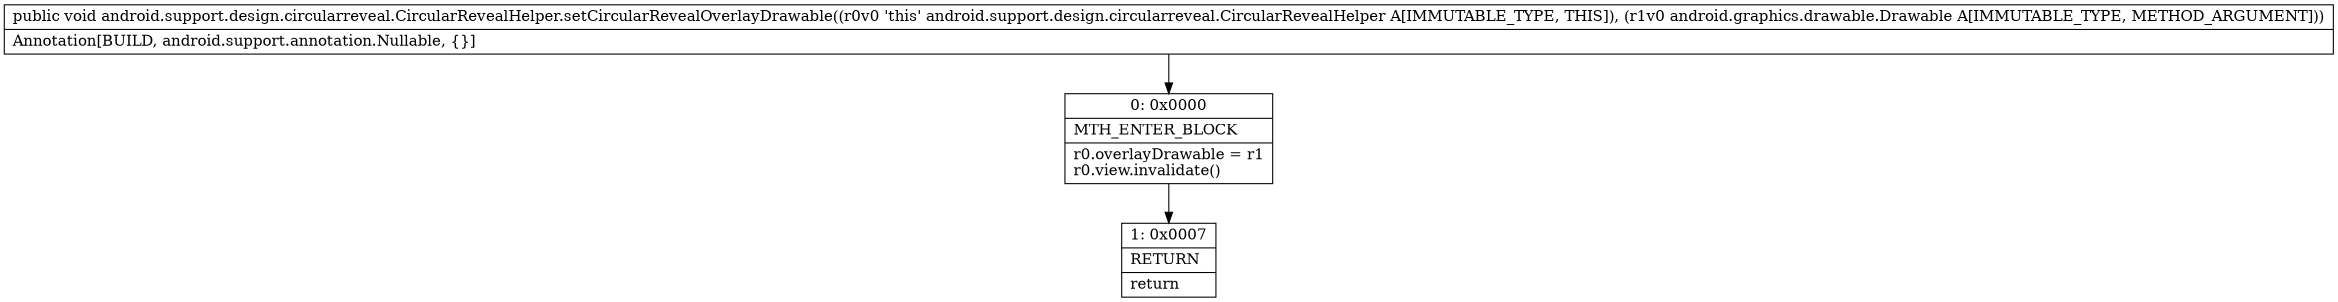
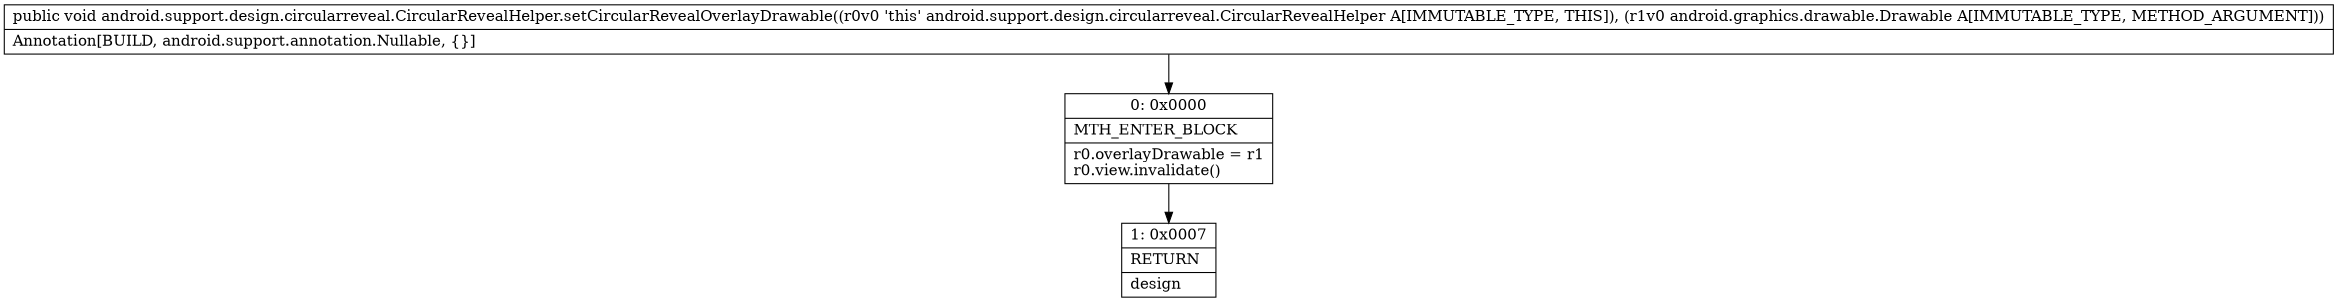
node "1: 0x0007": text "return" -> "design"
